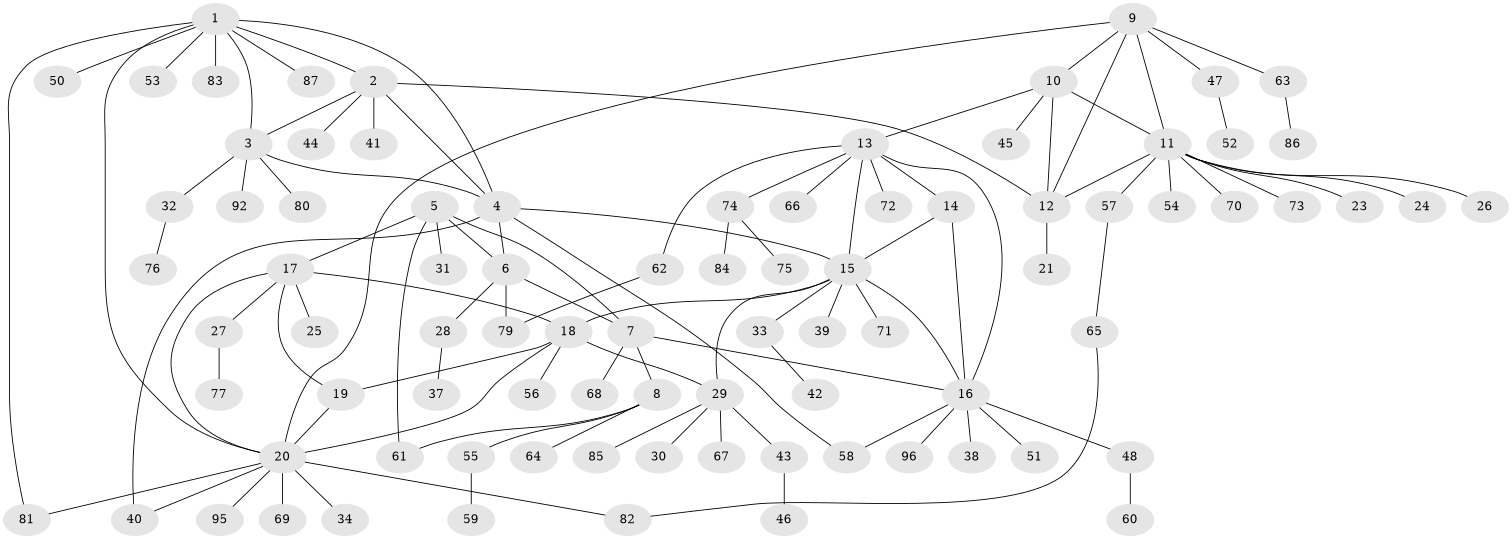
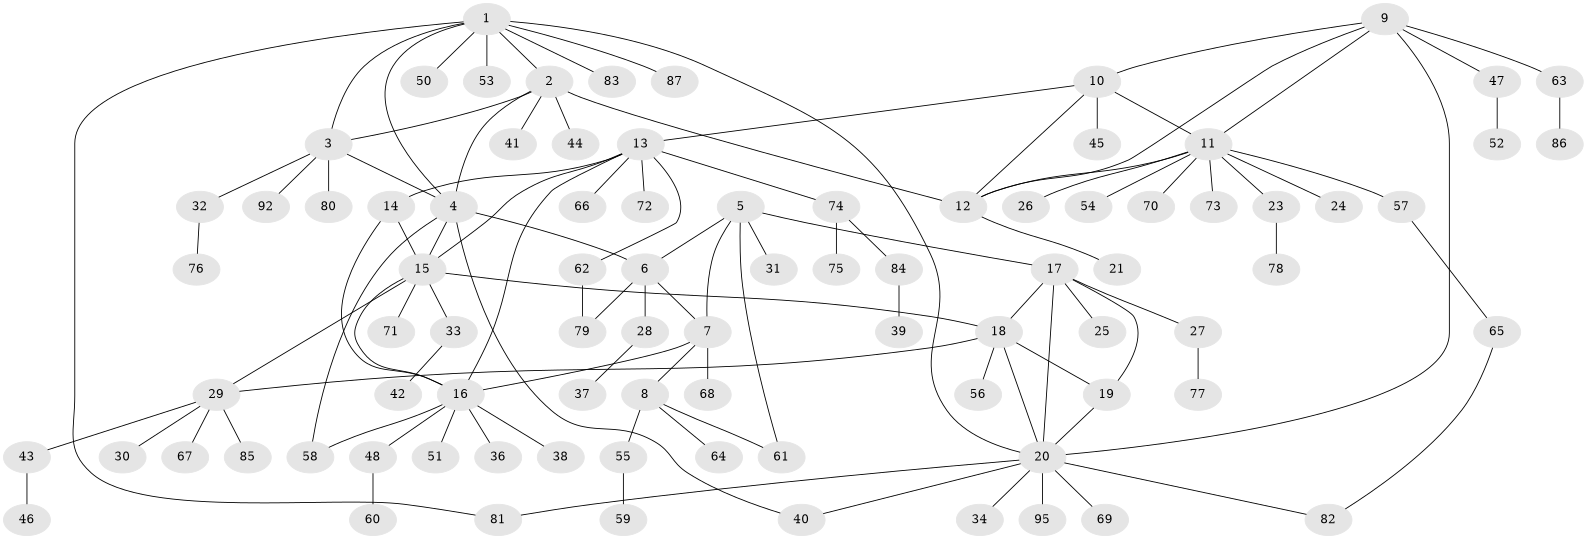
node "78": added
edge "15" -- "39": now "84" -- "39"
node "96": label "96" -> "36"
